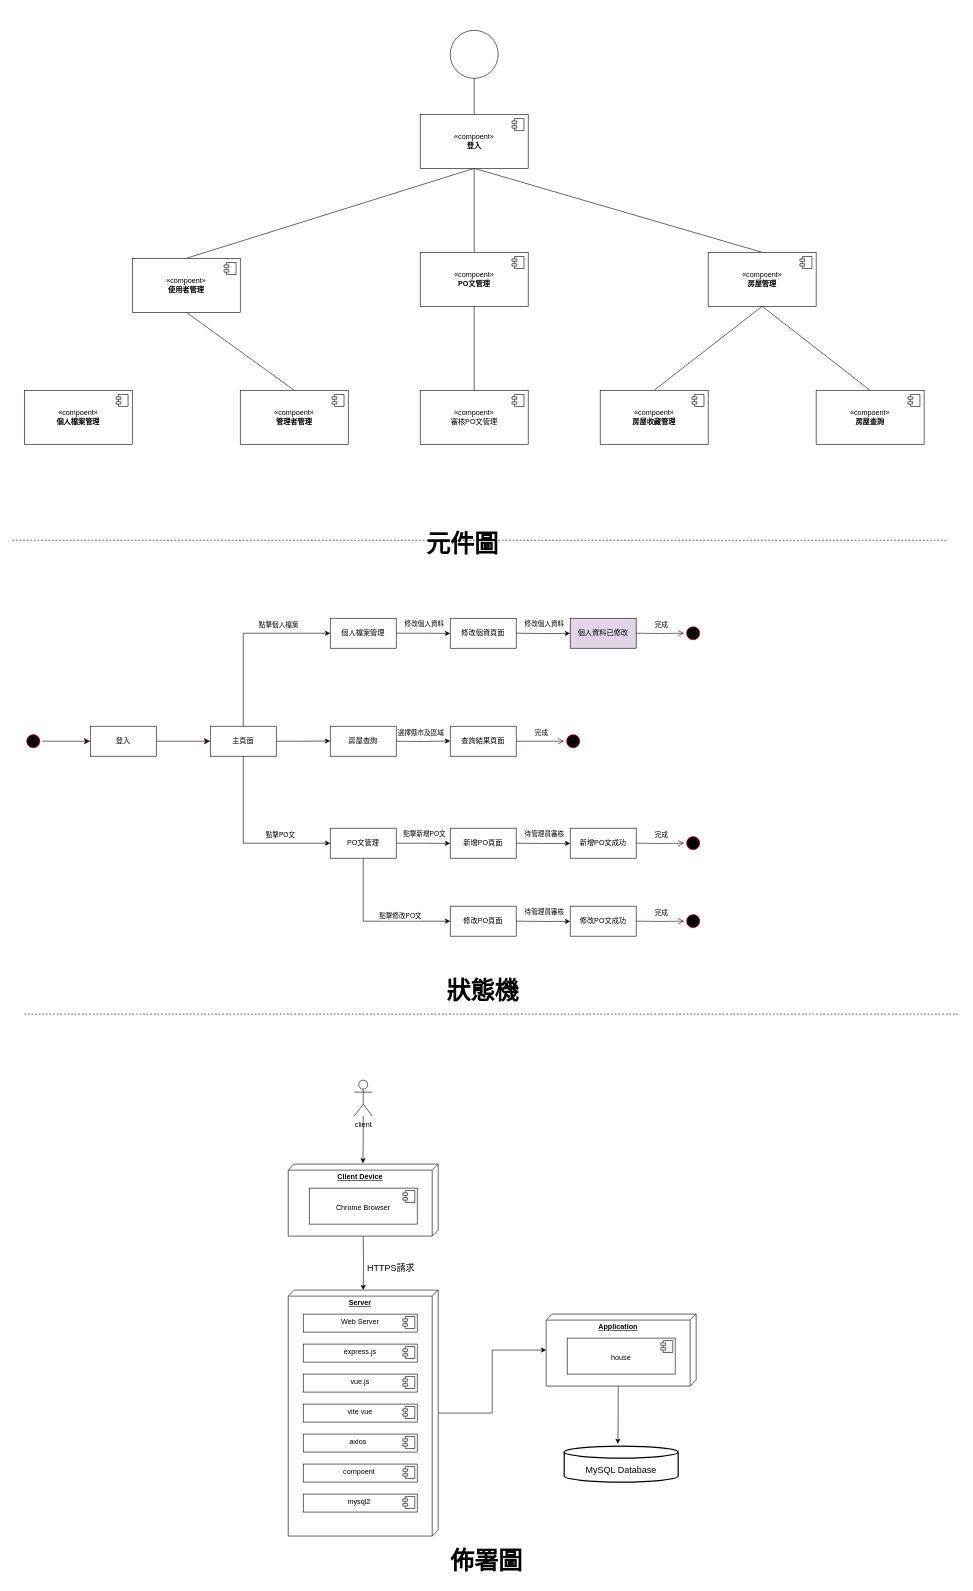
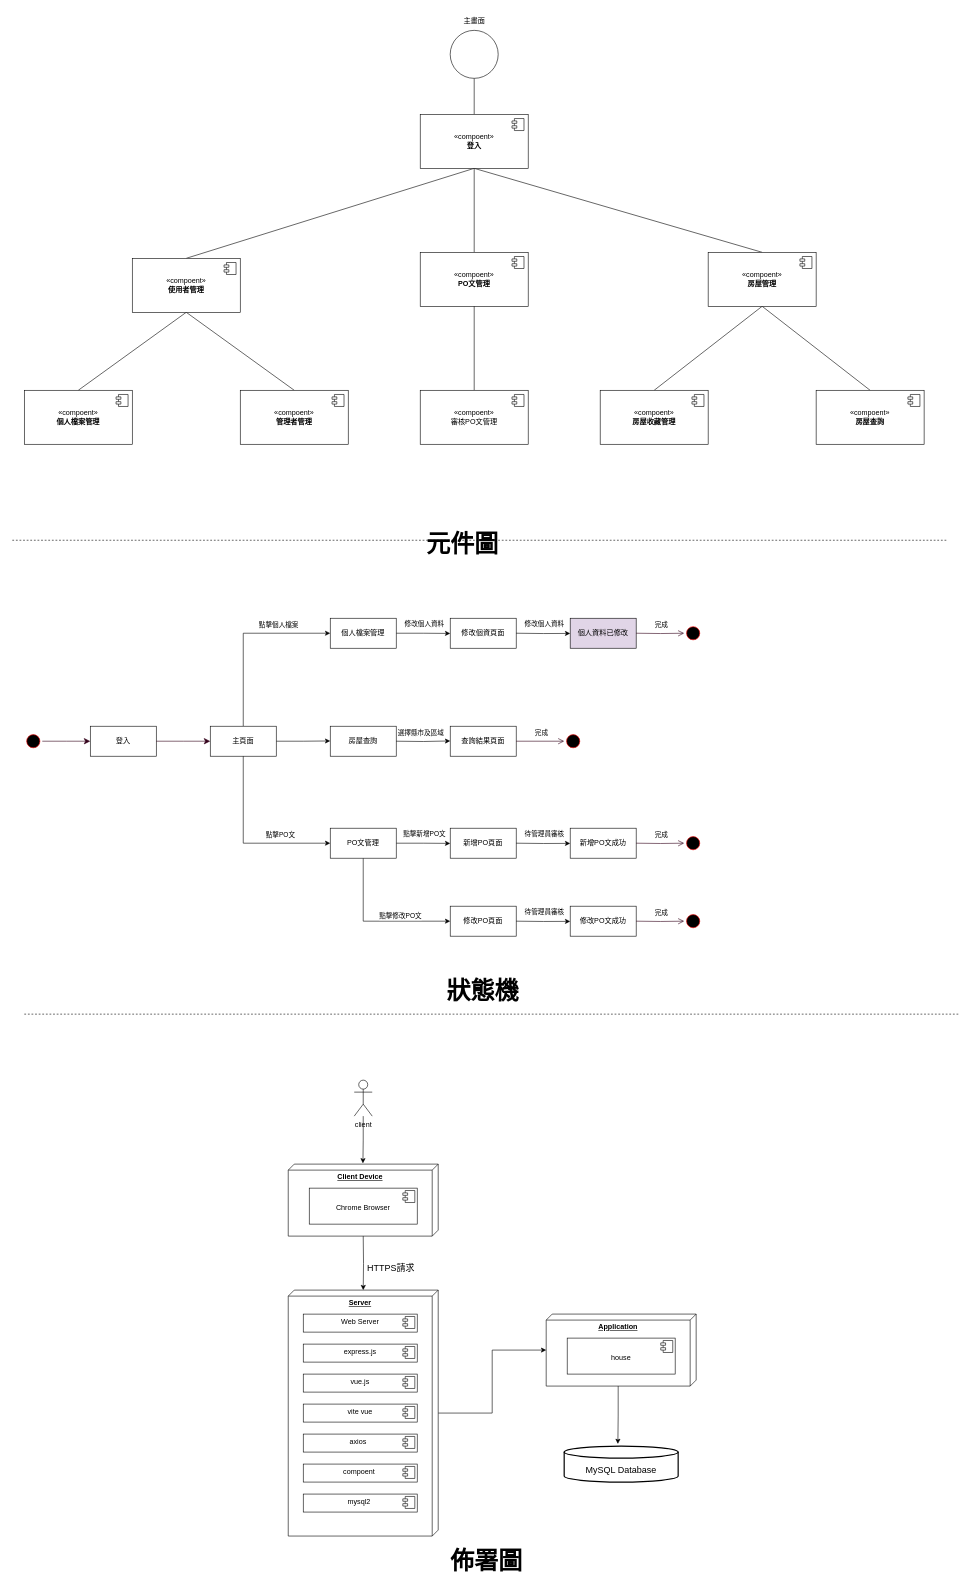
node "主畫面": added
edge "«compoent» 使用者管理" -- "«compoent» 個人檔案管理": added
